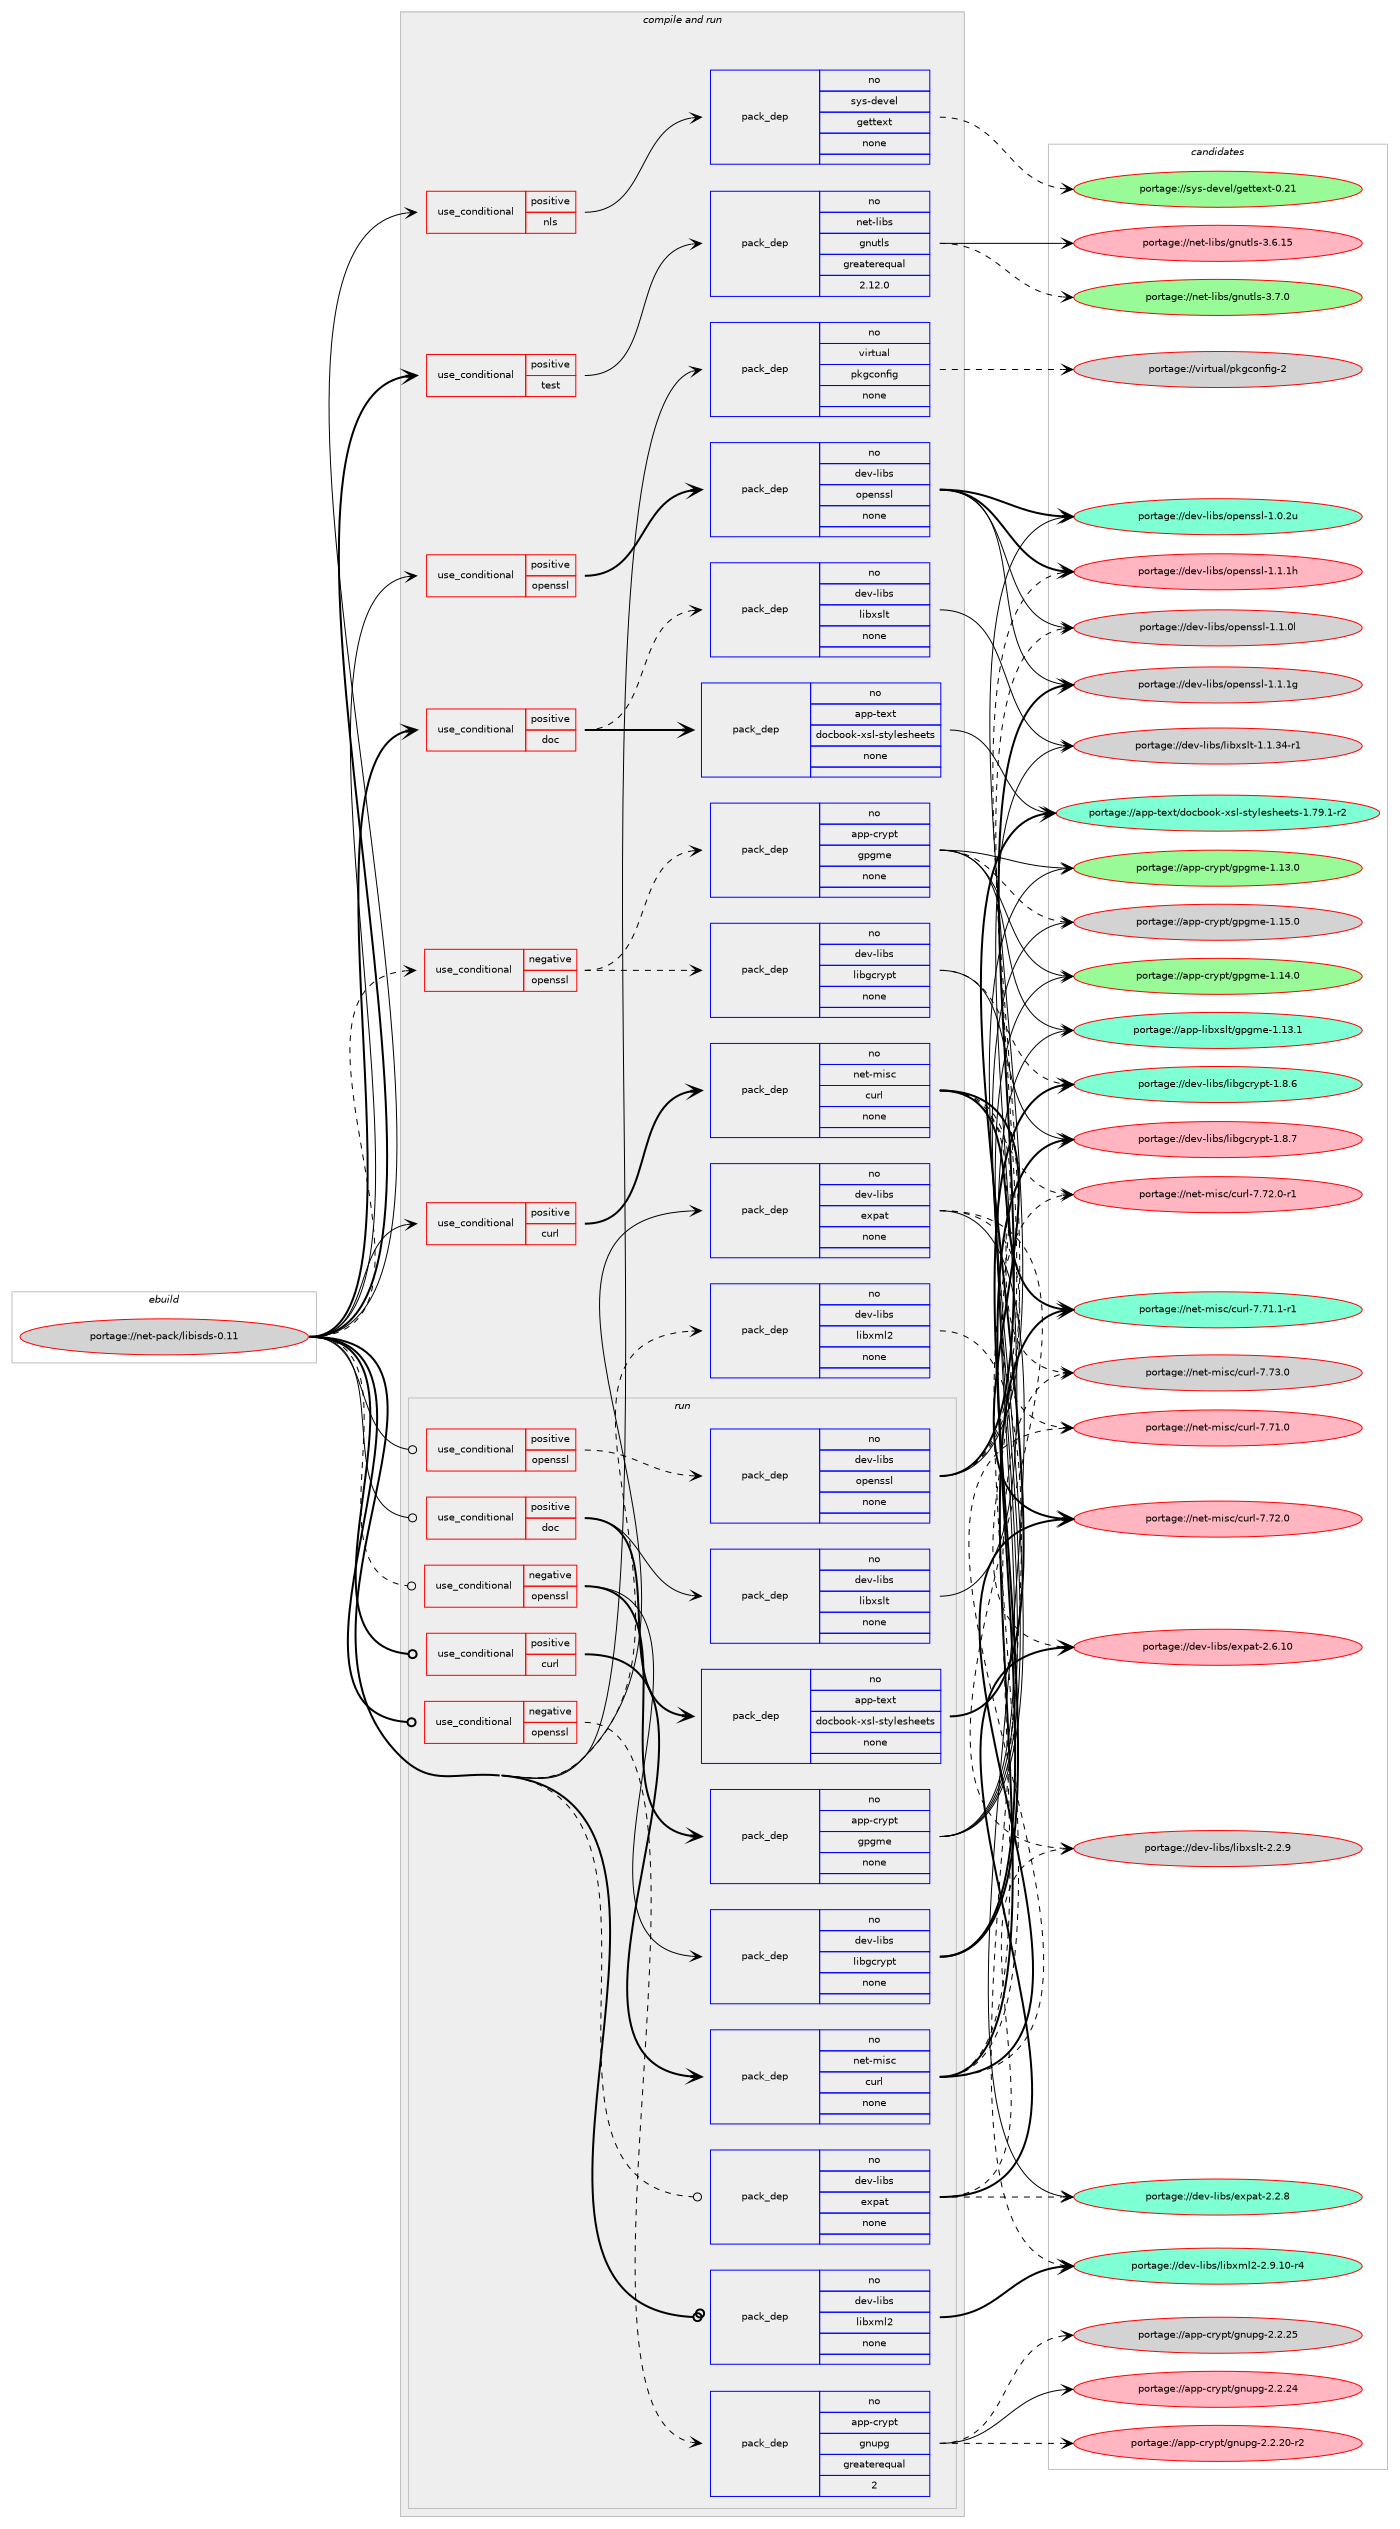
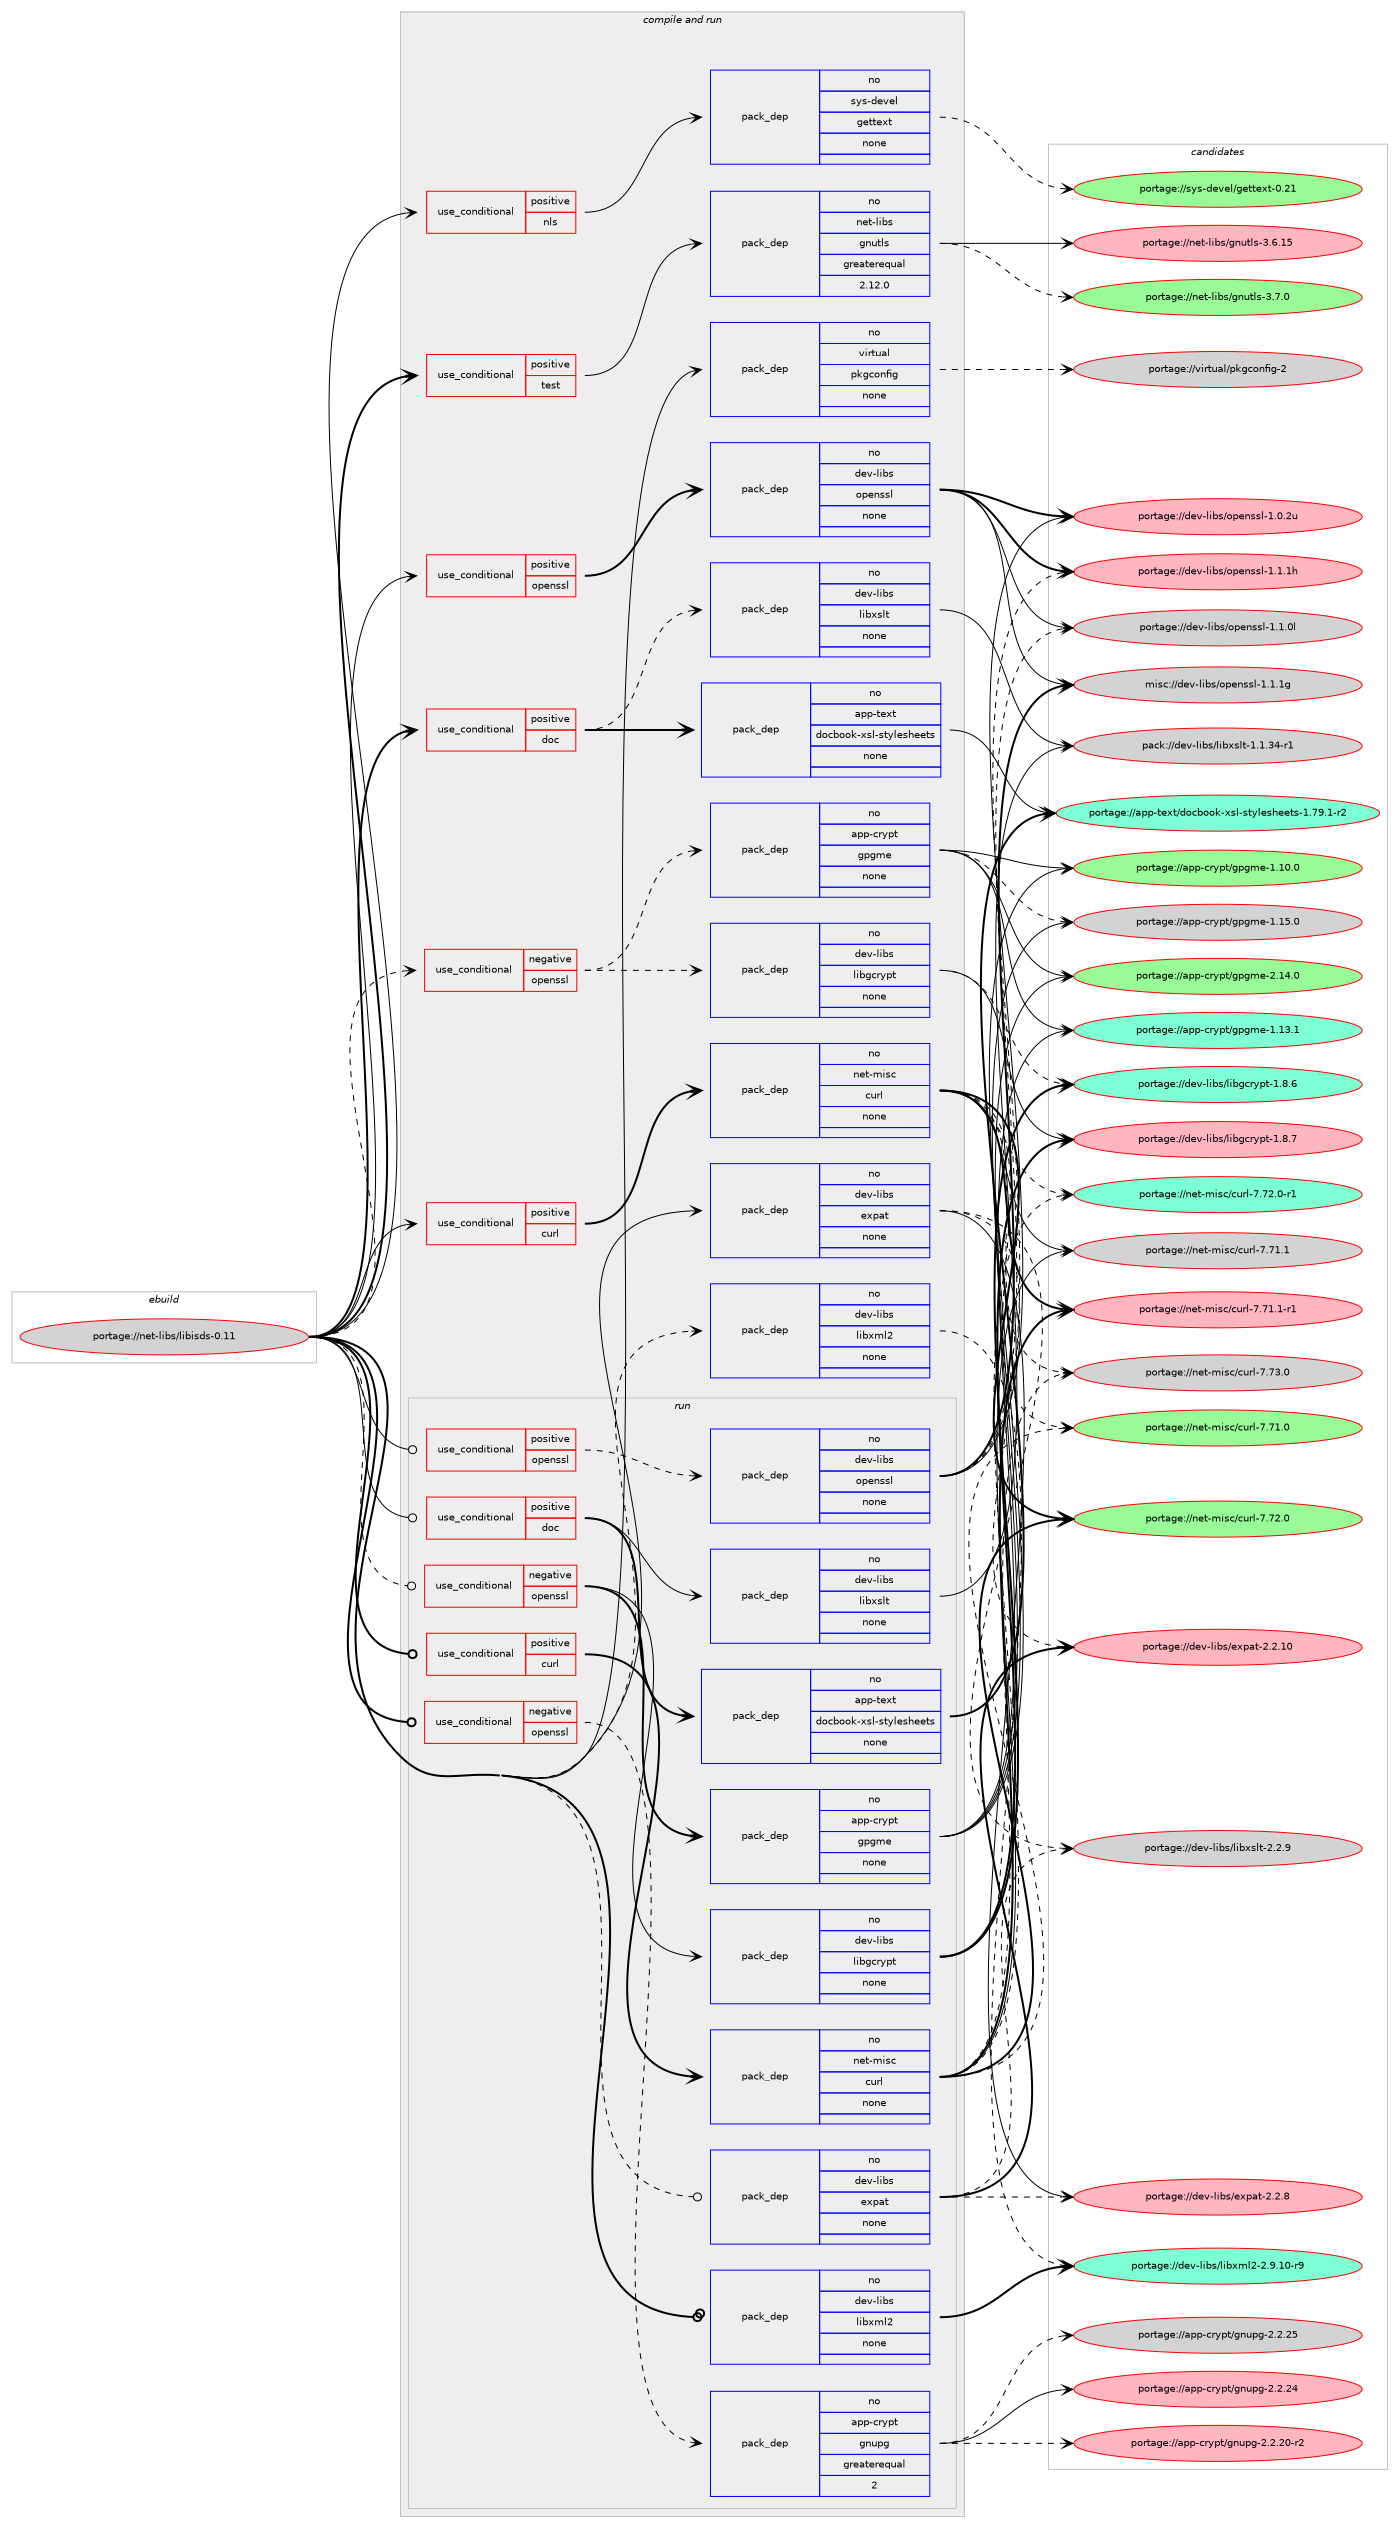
node "portage://dev-libs/openssl-1.0.2u": fillcolor aquamarine -> lightpink
node "portage://dev-libs/openssl-1.1.1g": label "portage://dev-libs/openssl-1.1.1g" -> "misc://dev-libs/openssl-1.1.1g"
node "portage://dev-libs/libxslt-1.1.34-r1": label "portage://dev-libs/libxslt-1.1.34-r1" -> "pack://dev-libs/libxslt-1.1.34-r1"
node "portage://app-crypt/gpgme-1.13.0": label "portage://app-crypt/gpgme-1.13.0" -> "portage://app-crypt/gpgme-1.10.0"
node "portage://app-crypt/gpgme-1.14.0": label "portage://app-crypt/gpgme-1.14.0" -> "portage://app-crypt/gpgme-2.14.0"
node "portage://app-libxslt/gpgme-1.13.1": label "portage://app-libxslt/gpgme-1.13.1" -> "portage://app-crypt/gpgme-1.13.1"
node "portage://net-misc/curl-7.72.0-r1": fillcolor lightpink -> aquamarine
node "portage://net-misc/curl-7.71.1": added
node "portage://net-misc/curl-7.71.1-r1": fillcolor aquamarine -> lightpink
node "portage://net-pack/libisds-0.11": label "portage://net-pack/libisds-0.11" -> "portage://net-libs/libisds-0.11"
node "portage://net-misc/curl-7.71.0": fillcolor lightpink -> palegreen
node "portage://net-misc/curl-7.72.0": fillcolor lightpink -> palegreen
node "portage://dev-libs/expat-2.6.10": label "portage://dev-libs/expat-2.6.10" -> "portage://dev-libs/expat-2.2.10"
node "portage://dev-libs/expat-2.2.8": fillcolor aquamarine -> lightpink
node "portage://dev-libs/libxml2-2.9.10-r4": label "portage://dev-libs/libxml2-2.9.10-r4" -> "portage://dev-libs/libxml2-2.9.10-r9"
